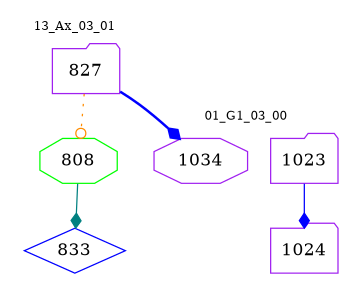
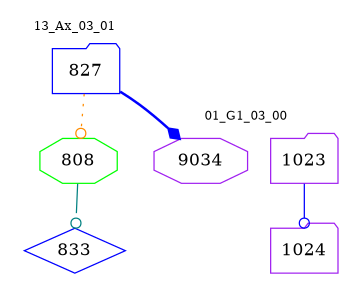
node "827": color purple -> blue
node "1034": label "1034" -> "9034"
edge "808" -> "833": arrowhead diamond -> odot
edge "1023" -> "1024": arrowhead diamond -> odot
